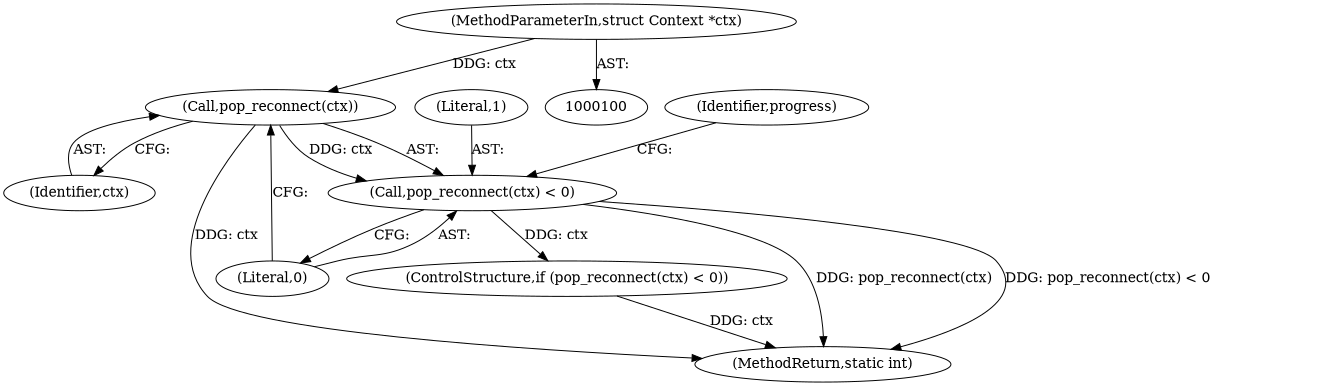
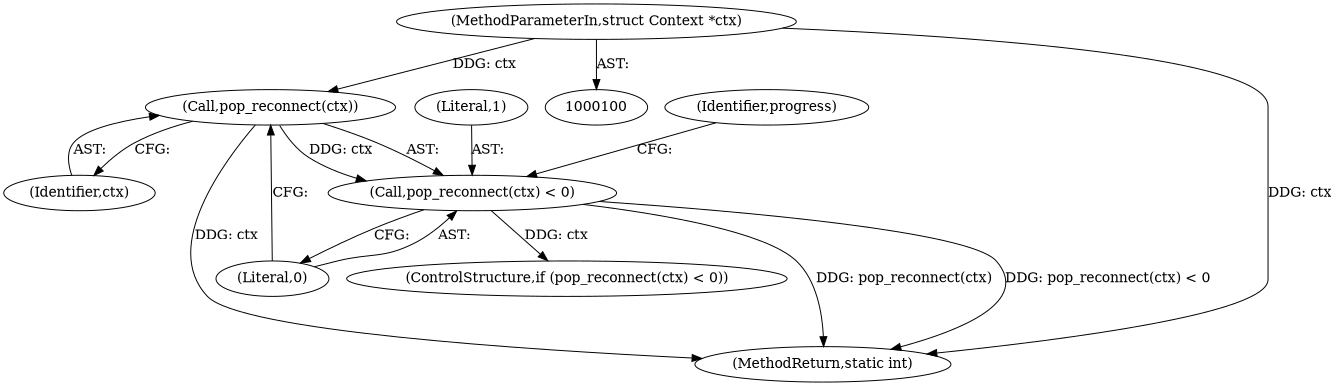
edge "(ControlStructure,if (pop_reconnect(ctx) < 0))" -> "(MethodReturn,static int)": now "(MethodParameterIn,struct Context *ctx)" -> "(MethodReturn,static int)"
